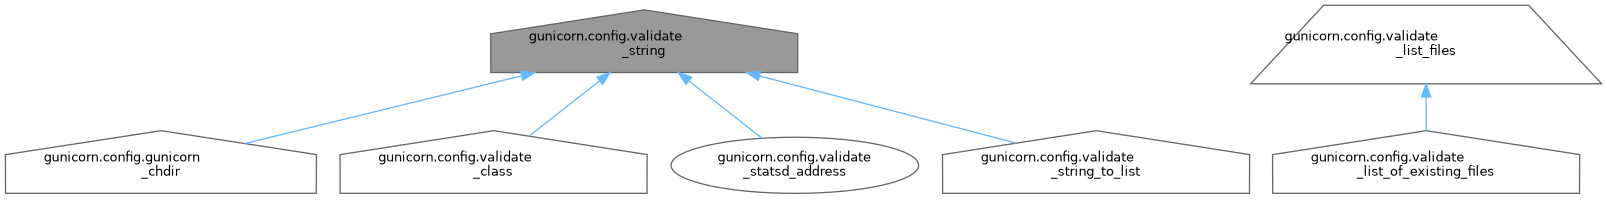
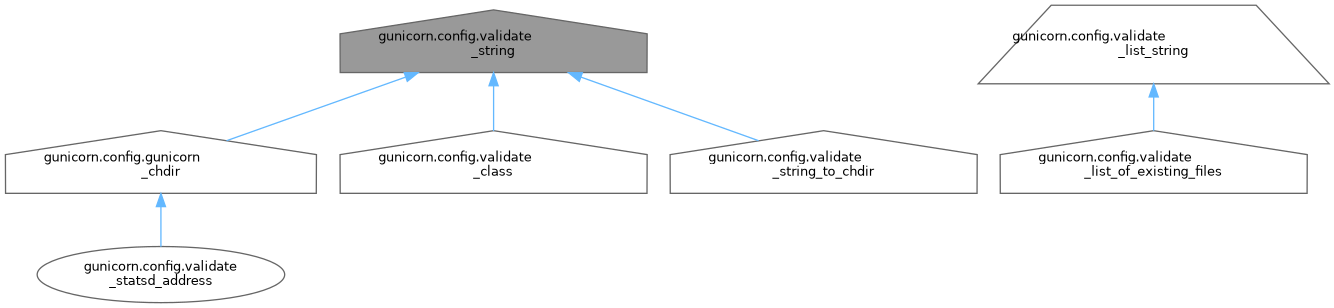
node "gunicorn.config.validate _list_files": label "gunicorn.config.validate _list_files" -> "gunicorn.config.validate _list_string"
edge "gunicorn.config.validate _statsd_address" -> "gunicorn.config.validate _string": now "gunicorn.config.validate _statsd_address" -> "gunicorn.config.gunicorn _chdir"
node "gunicorn.config.validate _string_to_list": label "gunicorn.config.validate _string_to_list" -> "gunicorn.config.validate _string_to_chdir"
